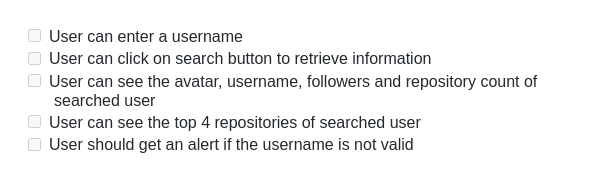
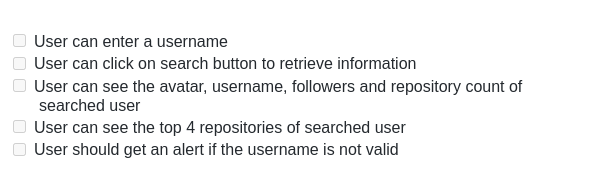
node "User can enter a username User can click on search button to retrieve information User can see the avatar, username, followers and repository count of searched user User can see the top 4 repositories of searched user User should get an alert if the username is not valid": moved (296, 91) -> (281, 96)
